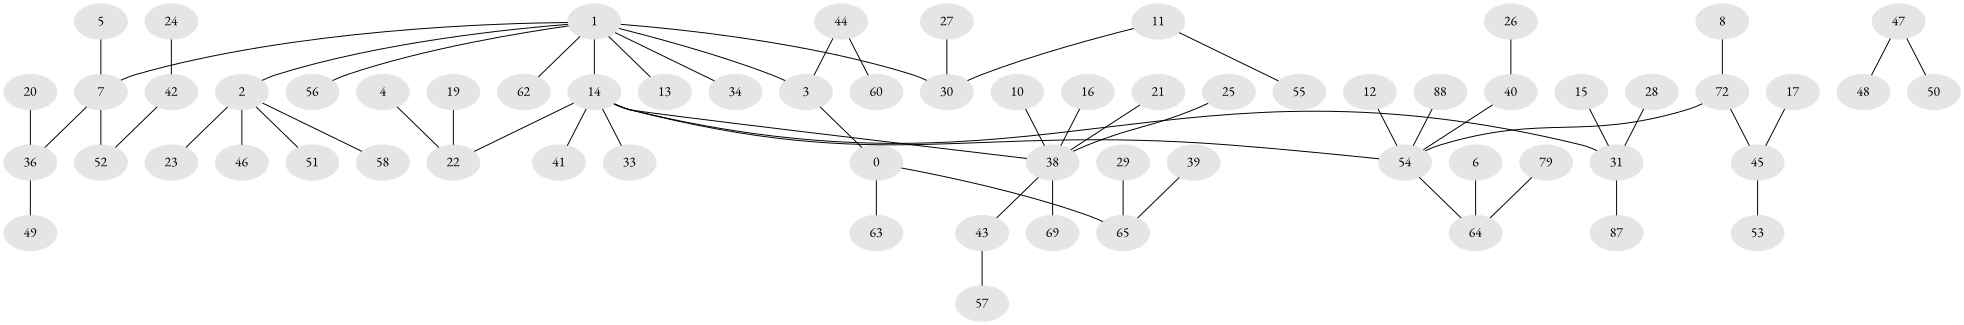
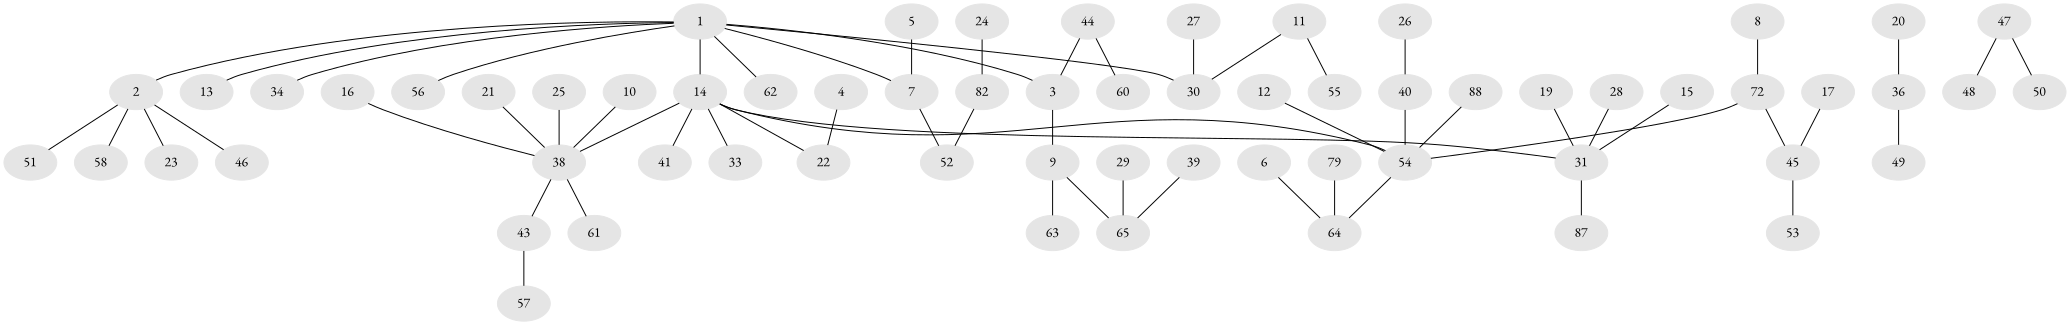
node "42": label "42" -> "82"
edge "7" -- "36": removed
edge "19" -- "22": now "19" -- "31"
node "0": label "0" -> "9"
node "69": label "69" -> "61"
